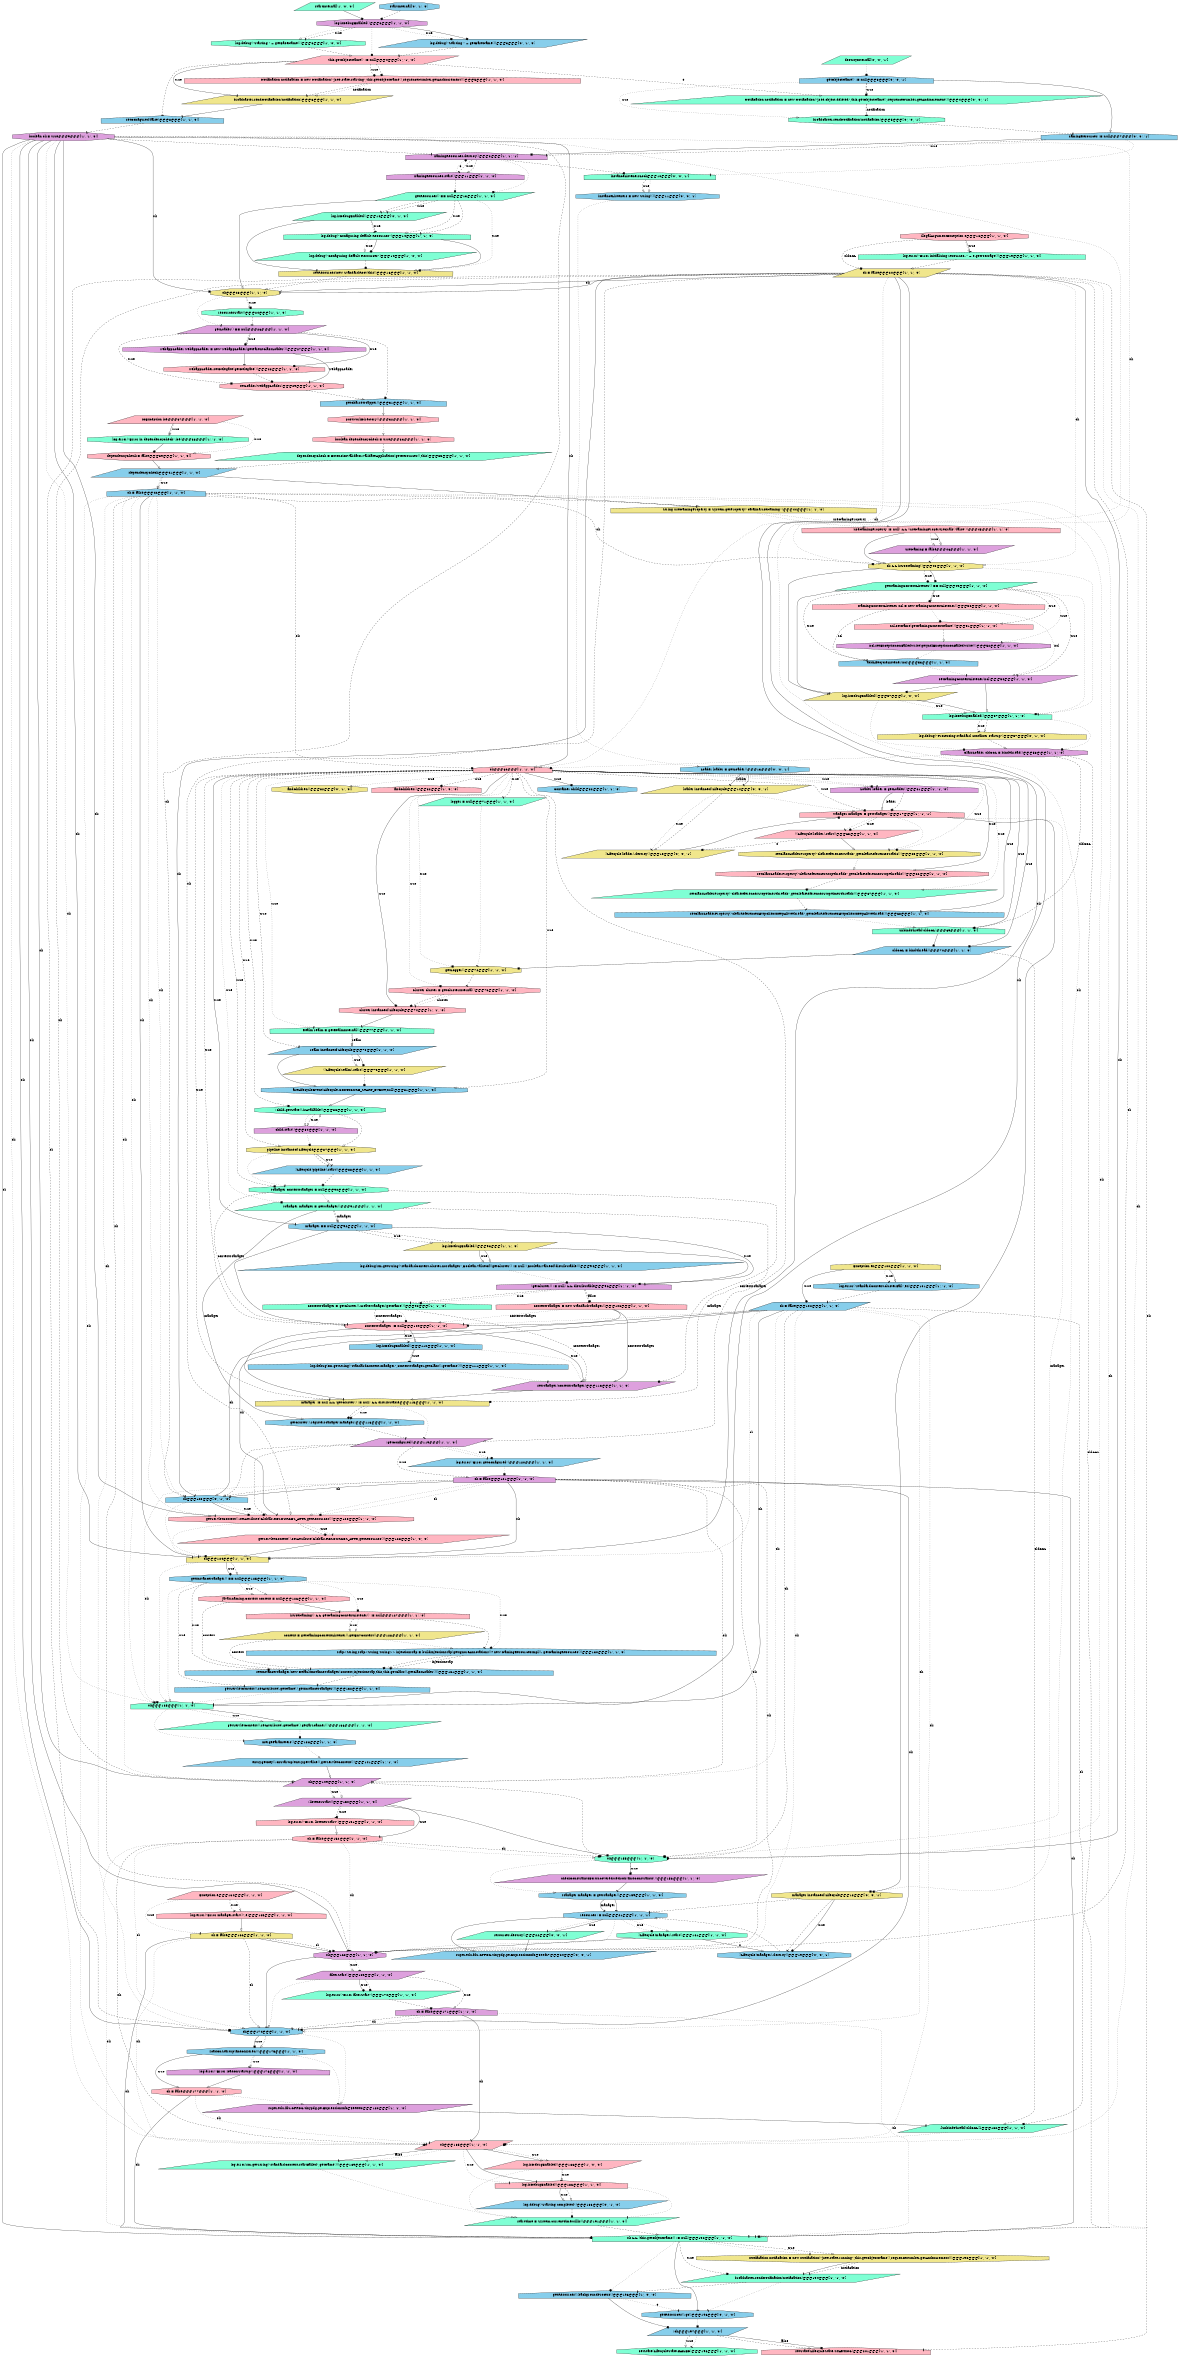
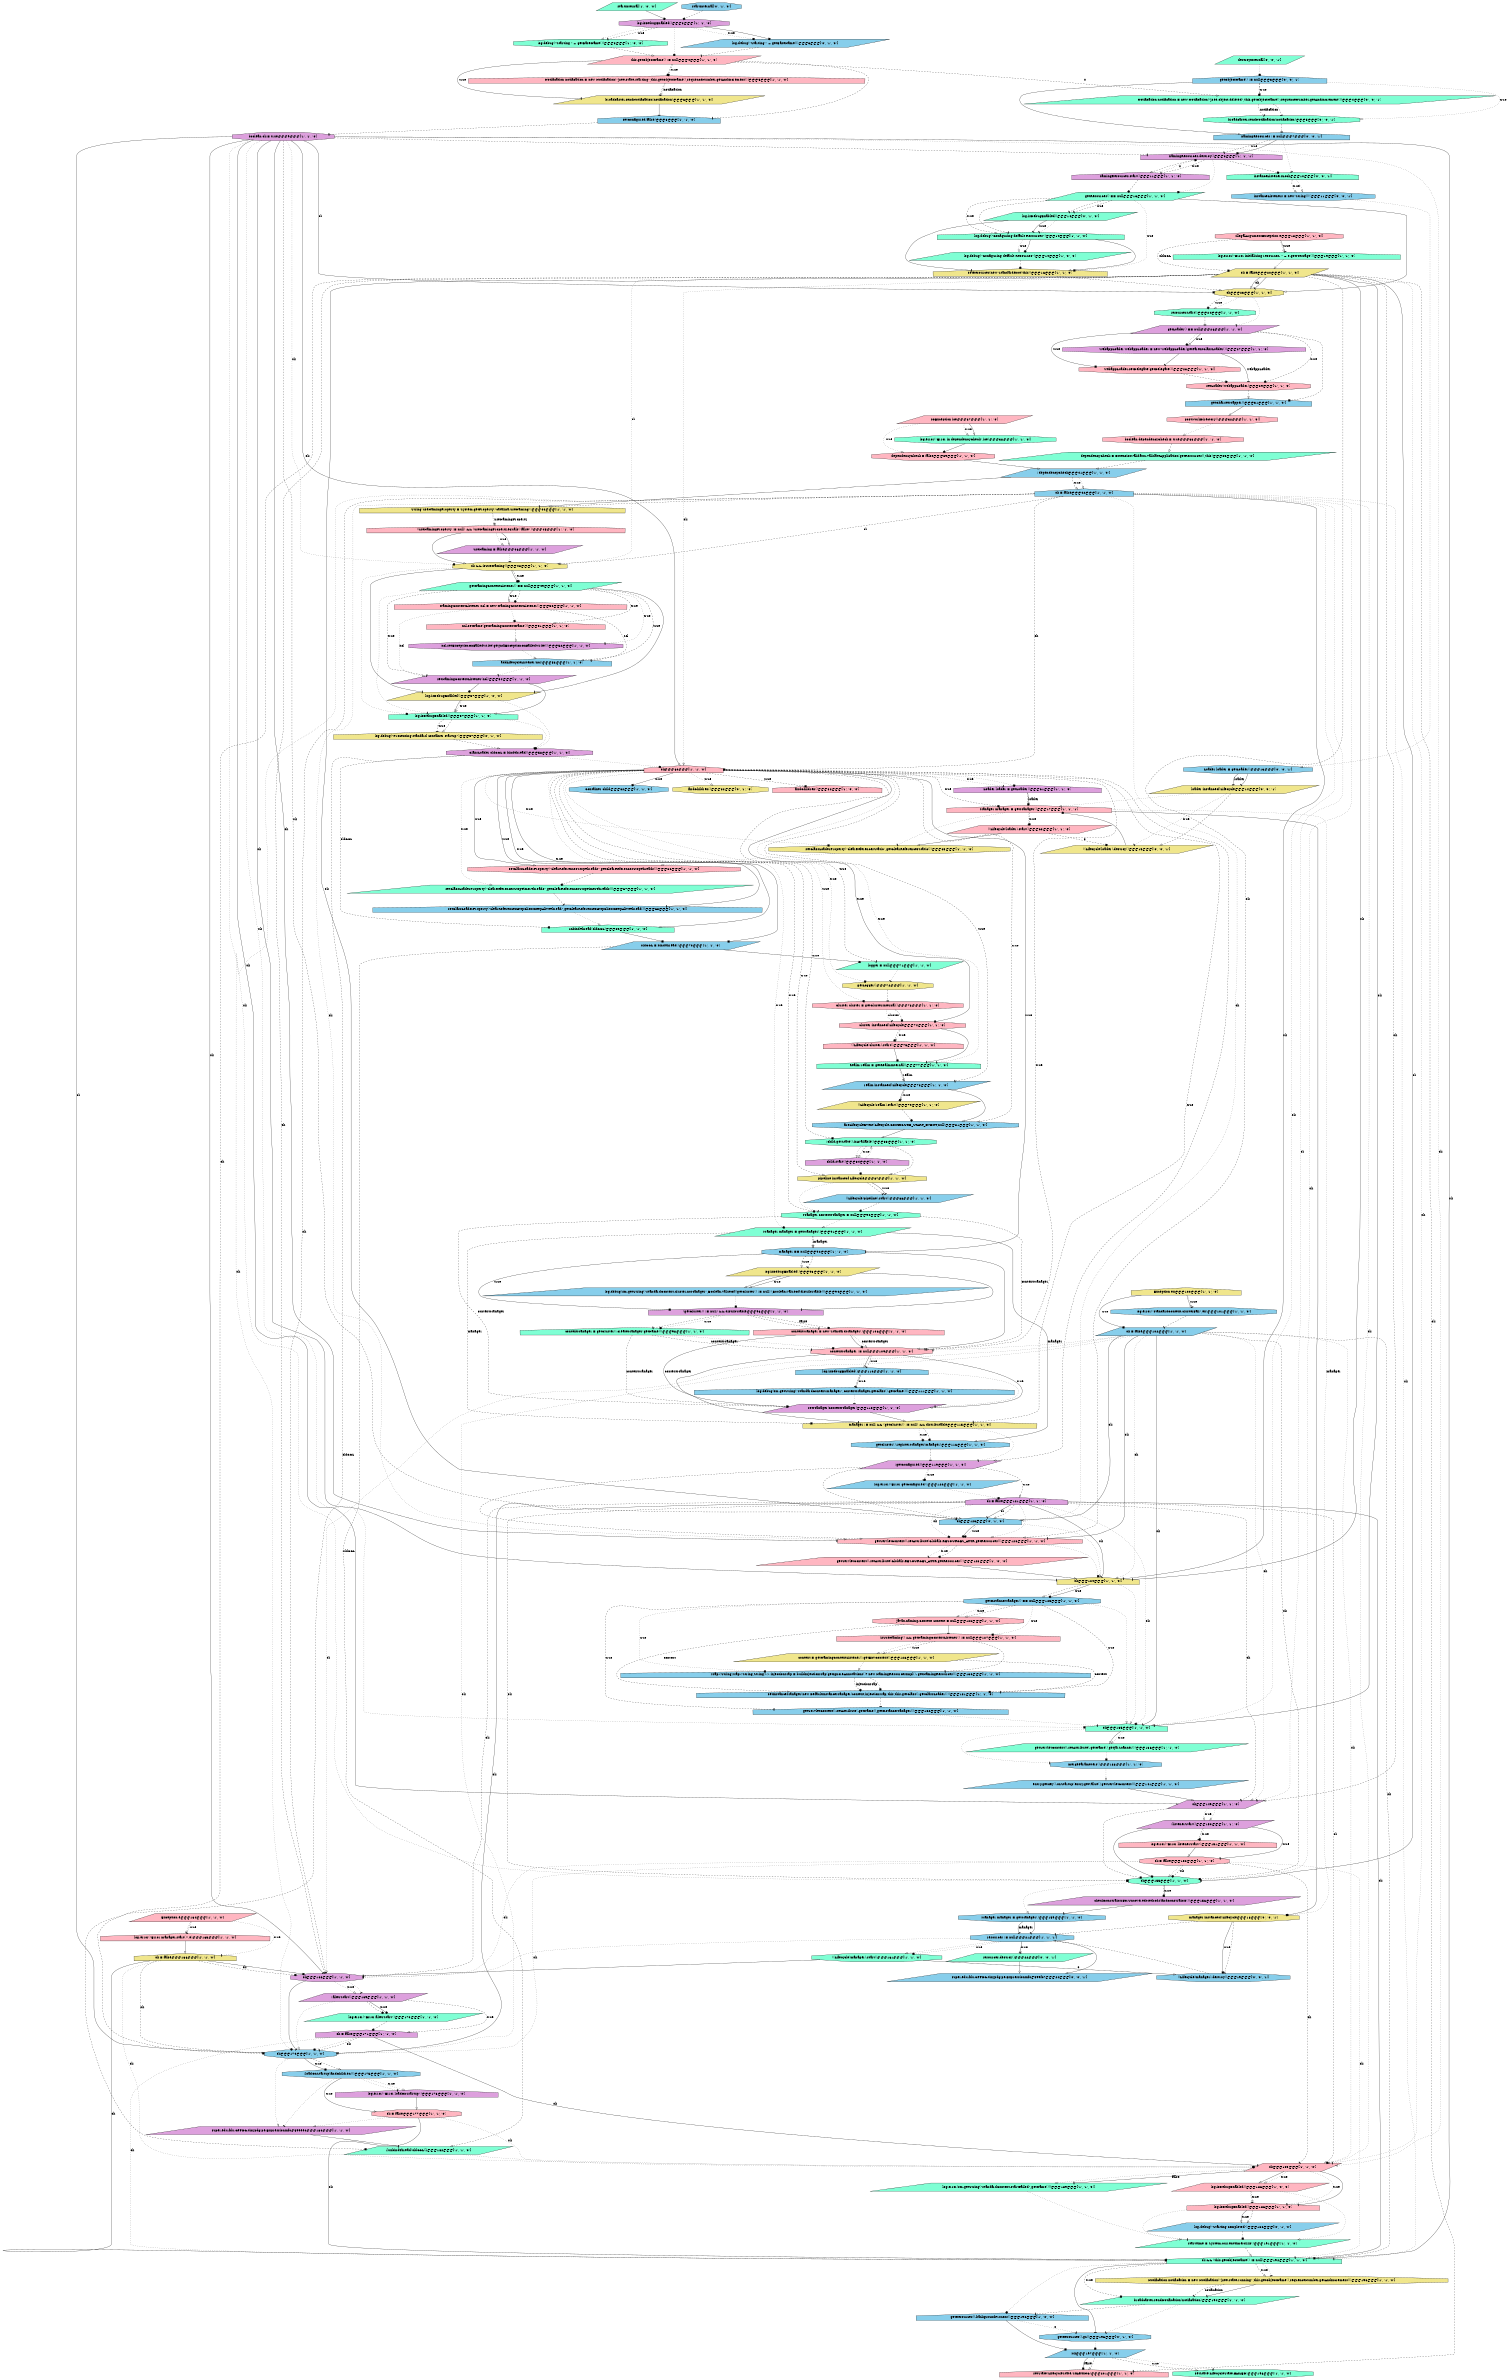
edge "oldCCL = bindThread()@@@70@@@['1', '1', '0']" -> "getLogger()@@@72@@@['1', '1', '0']": now "oldCCL = bindThread()@@@70@@@['1', '1', '0']" -> "logger = null@@@71@@@['1', '1', '0']"
node "((Lifecycle)cluster).start()@@@75@@@['1', '1', '0']": added
edge "ok = false@@@121@@@['1', '1', '0']" -> "ok@@@185@@@['1', '1', '0']": added, label "ok"
